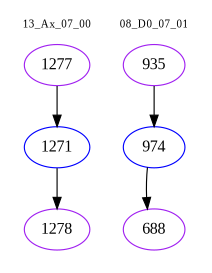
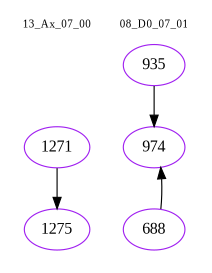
node "1277": removed
node "1271": color blue -> purple
node "974": color blue -> purple
edge "974" -> "688": reversed
node "1278": label "1278" -> "1275"
